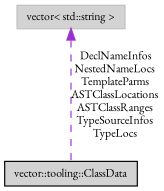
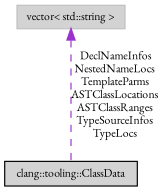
node "vector::tooling::ClassData": label "vector::tooling::ClassData" -> "clang::tooling::ClassData"
